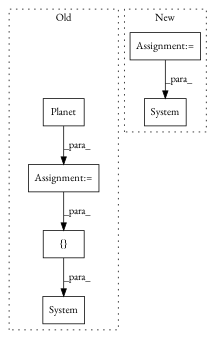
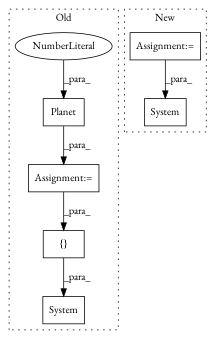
node "NumberLiteral": added
